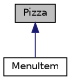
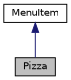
edge "MenuItem" -> "Pizza": reversed
